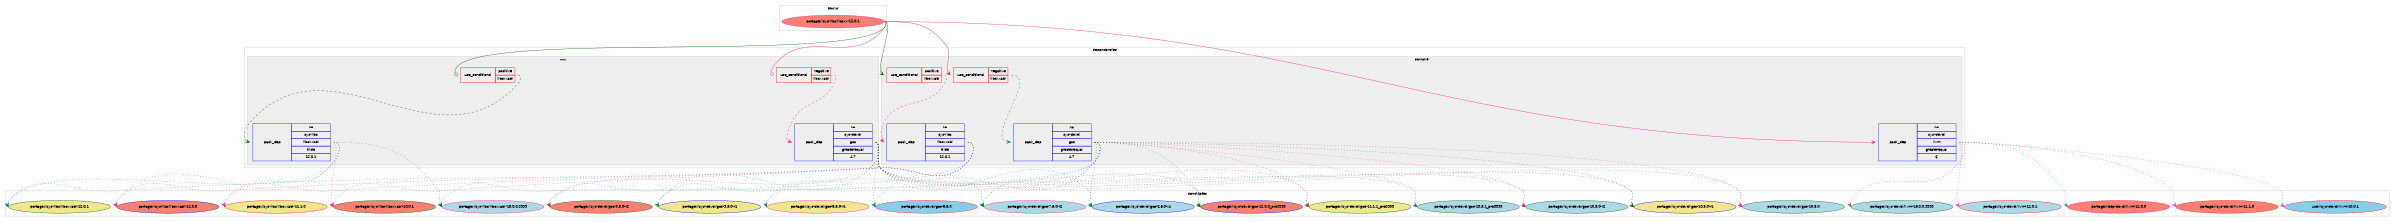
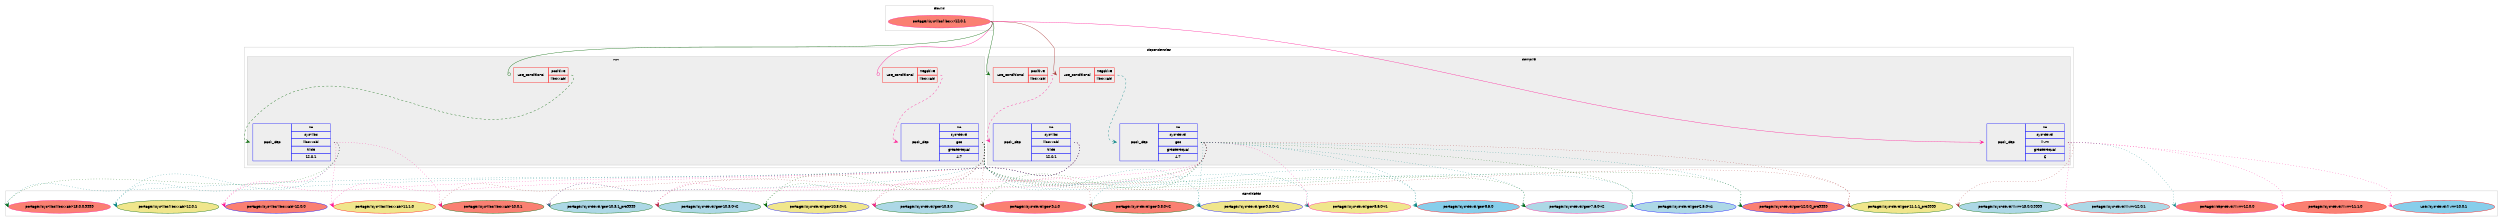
node "portage://sys-libs/libcxxabi-13.0.0.9999": fillcolor lightblue -> salmon
node "portage://sys-devel/gcc-9.4.0": added
